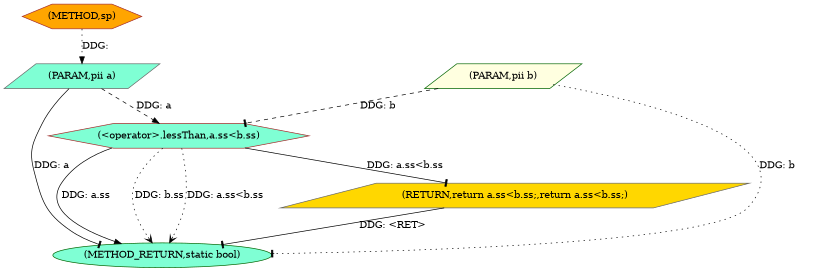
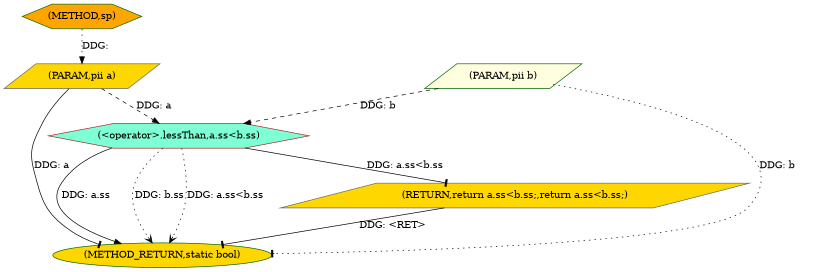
node "(METHOD,sp)": color brown -> darkgreen
node "(PARAM,pii a)": fillcolor aquamarine -> gold
edge "(PARAM,pii b)" -> "(<operator>.lessThan,a.ss<b.ss)": arrowhead tee -> normal
node "(METHOD_RETURN,static bool)": fillcolor aquamarine -> gold
